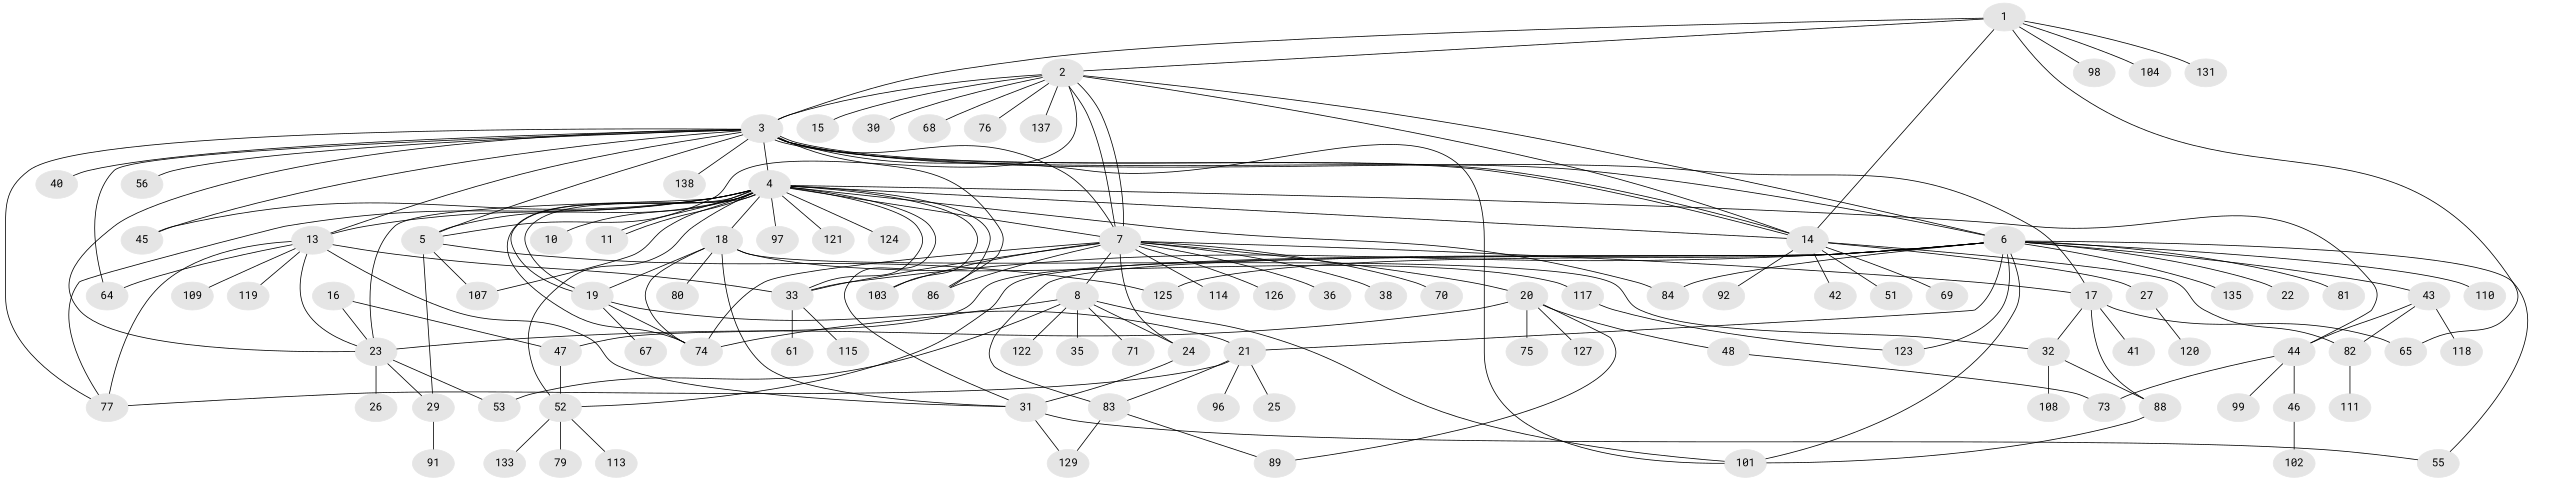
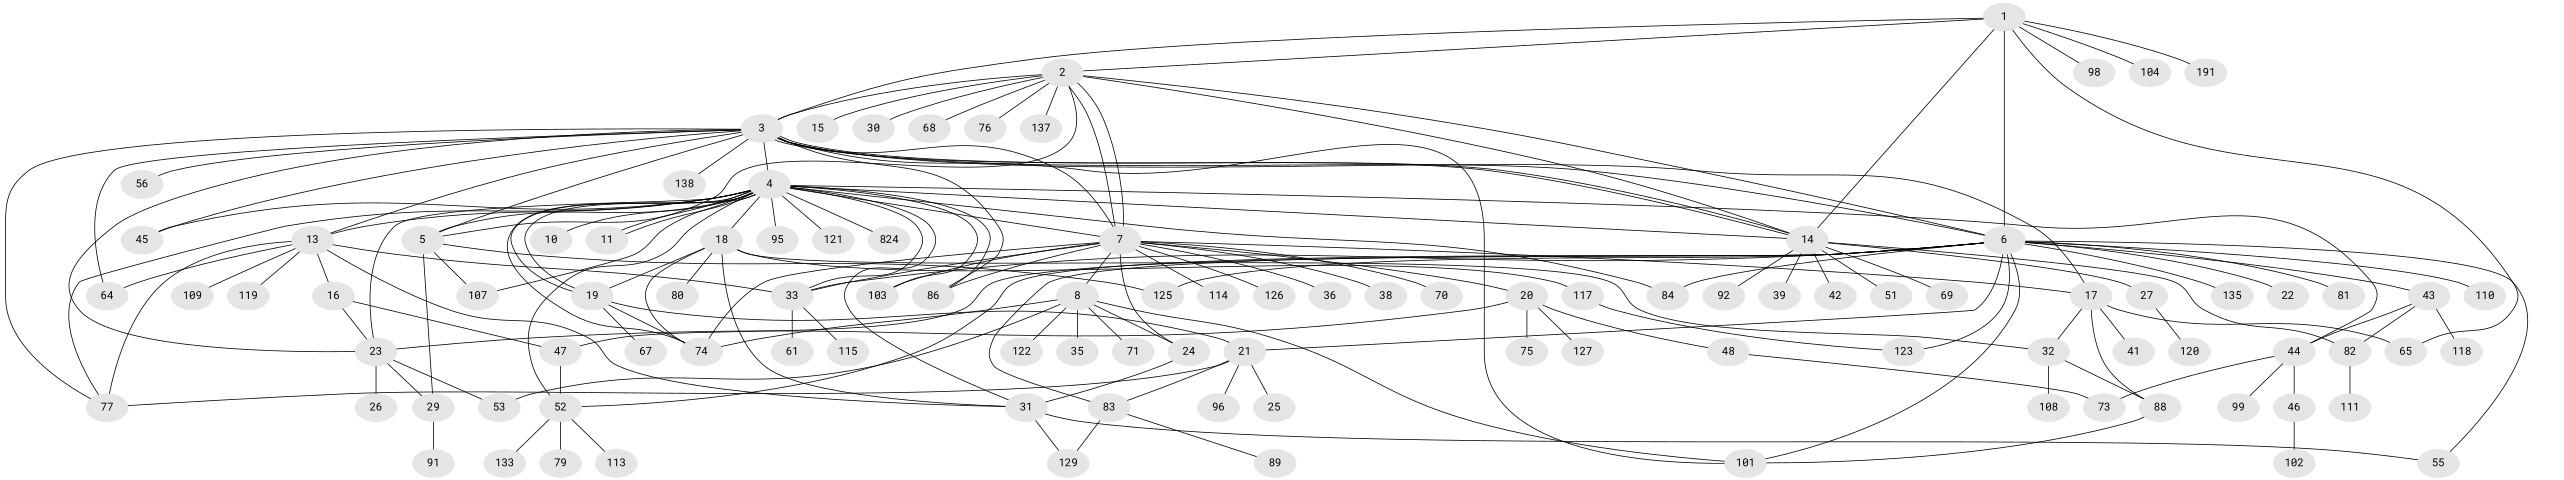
node "131": label "131" -> "191"
edge "1" -- "6": added
node "40": removed
node "97": label "97" -> "95"
node "124": label "124" -> "824"
node "39": added
edge "13" -- "23": now "13" -- "16"
edge "20" -- "89": removed
